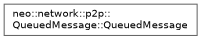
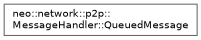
node "neo::network::p2p:: QueuedMessage::QueuedMessage": label "neo::network::p2p:: QueuedMessage::QueuedMessage" -> "neo::network::p2p:: MessageHandler::QueuedMessage"
